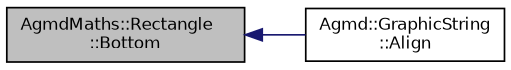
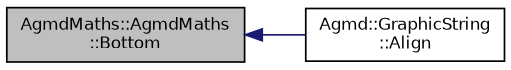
node "AgmdMaths::Rectangle ::Bottom": label "AgmdMaths::Rectangle ::Bottom" -> "AgmdMaths::AgmdMaths ::Bottom"
